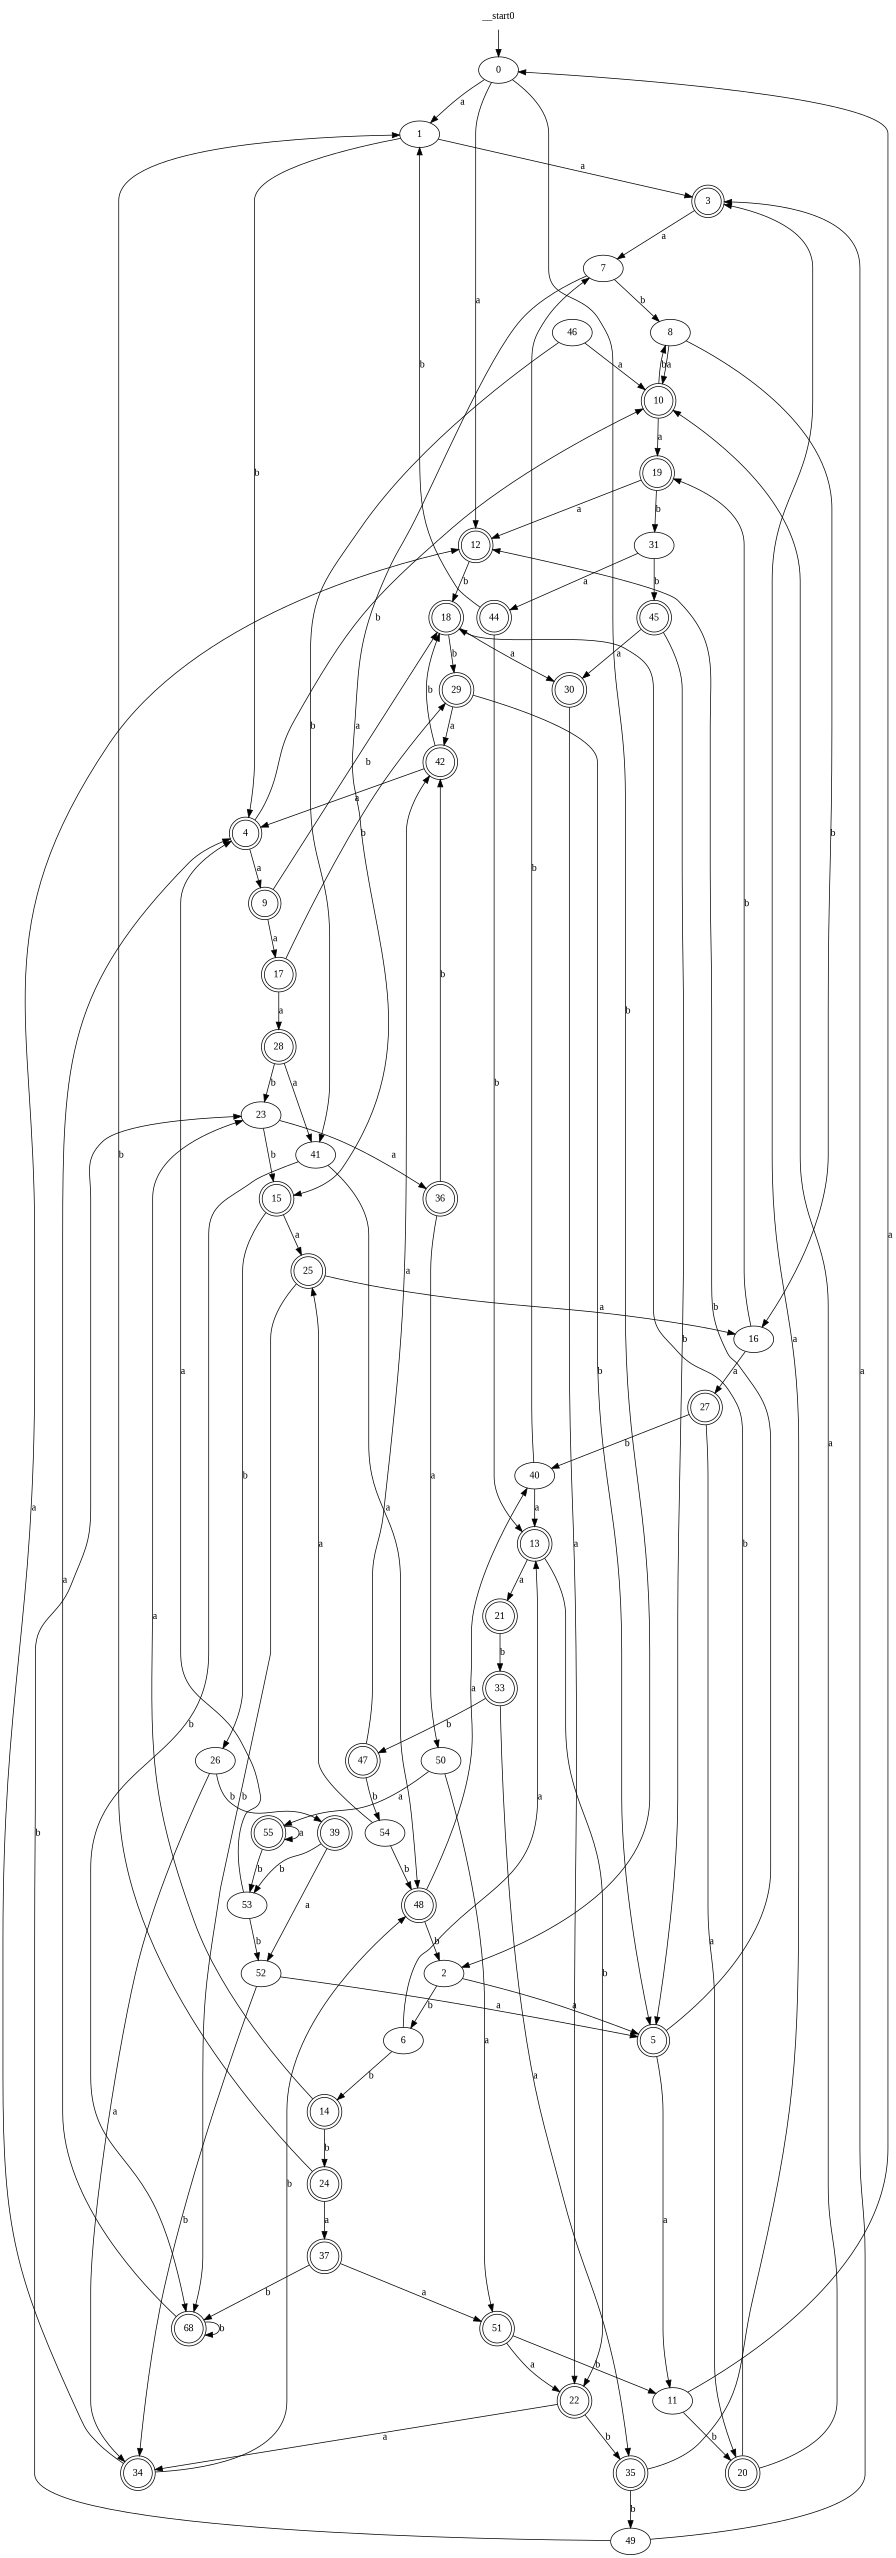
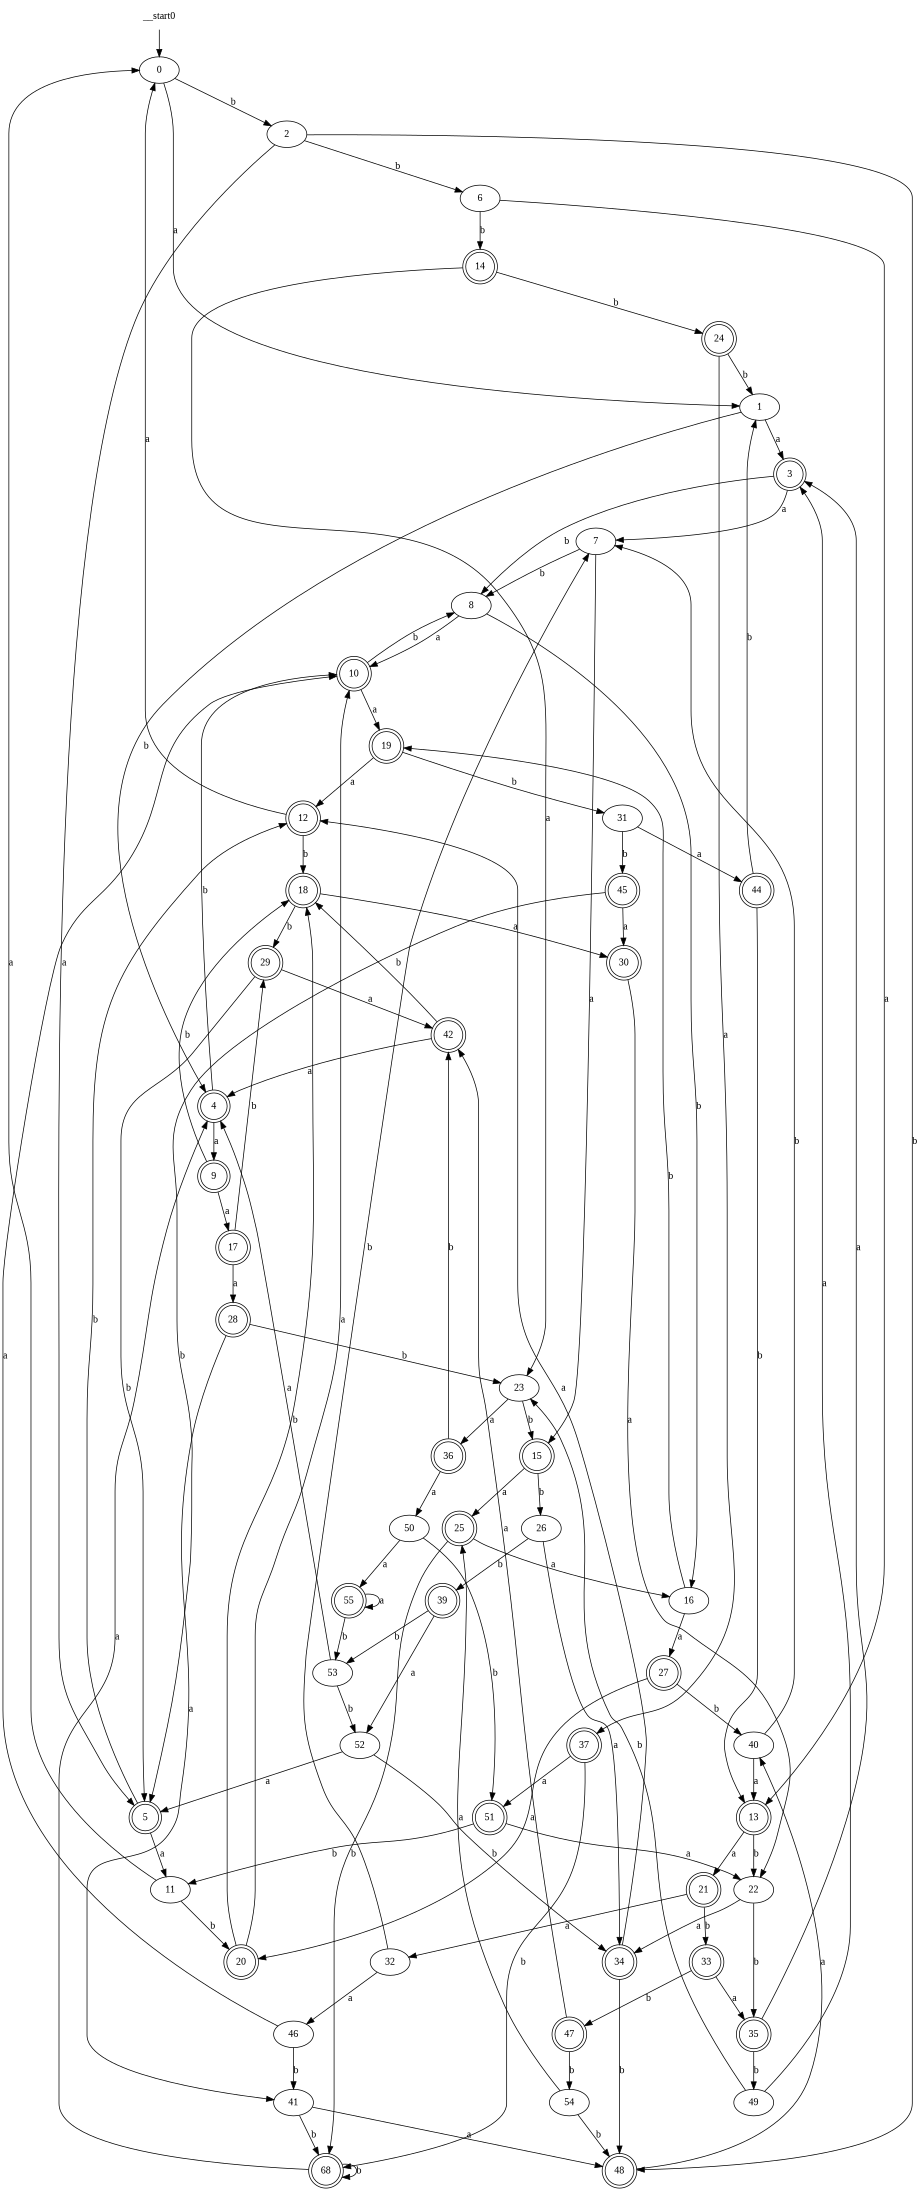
edge "0" -> "12": reversed
edge "3" -> "8": added, label "b"
edge "48" -> "2": reversed
node "32": added
edge "50" -> "51": label "a" -> "b"
node "22": shape doublecircle -> ellipse
